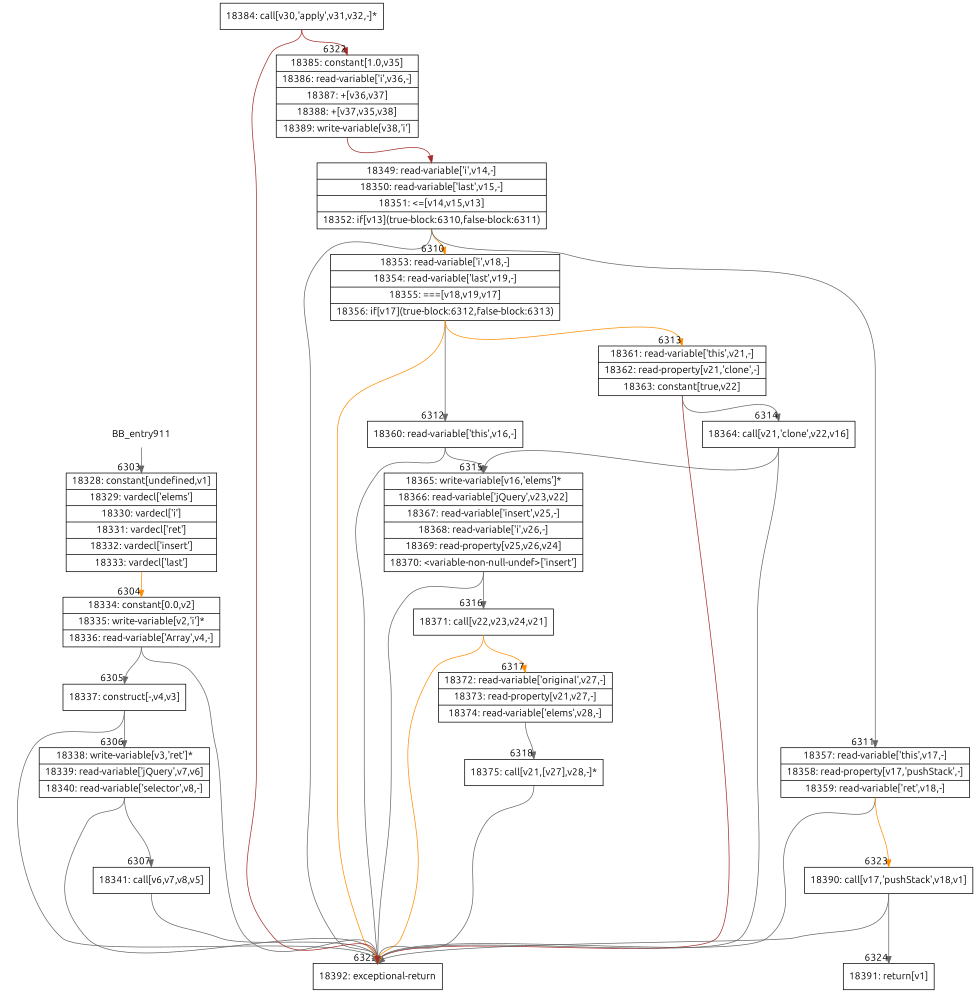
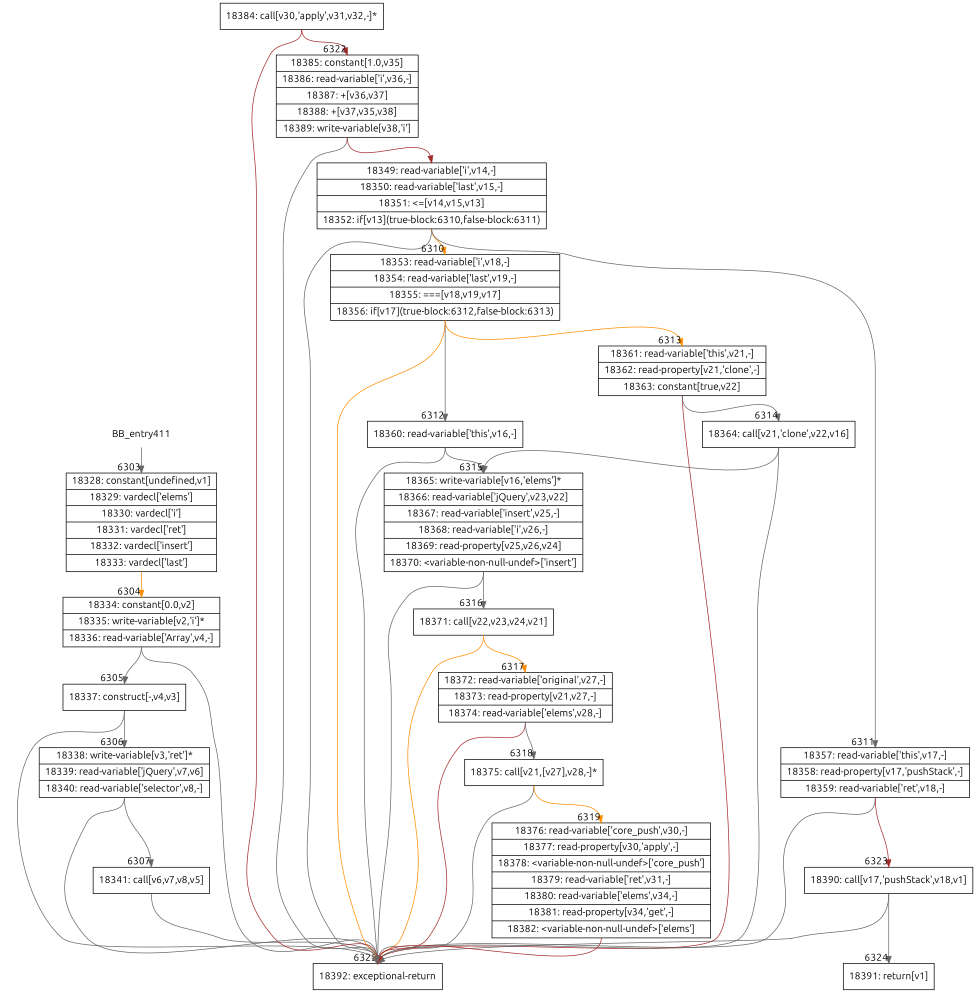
node "BB_entry911": label "BB_entry911" -> "BB_entry411"
edge "18385: constant[1.0,v35]" -> "18392: exceptional-return": added
edge "18357: read-variable['this',v17,-]" -> "18390: call[v17,'pushStack',v18,v1]": color darkorange -> brown
edge "18372: read-variable['original',v27,-]" -> "18392: exceptional-return": added
node "18376: read-variable['core_push',v30,-]": added
